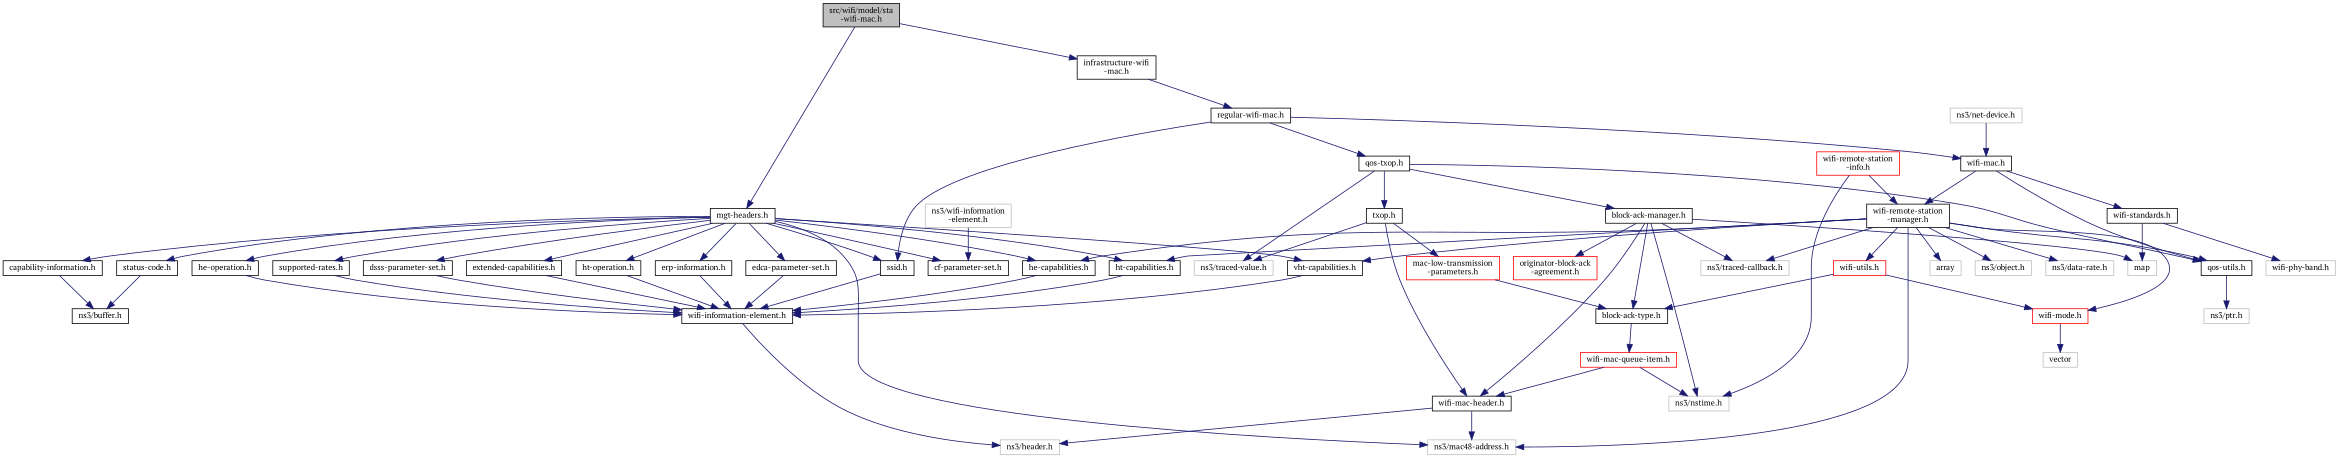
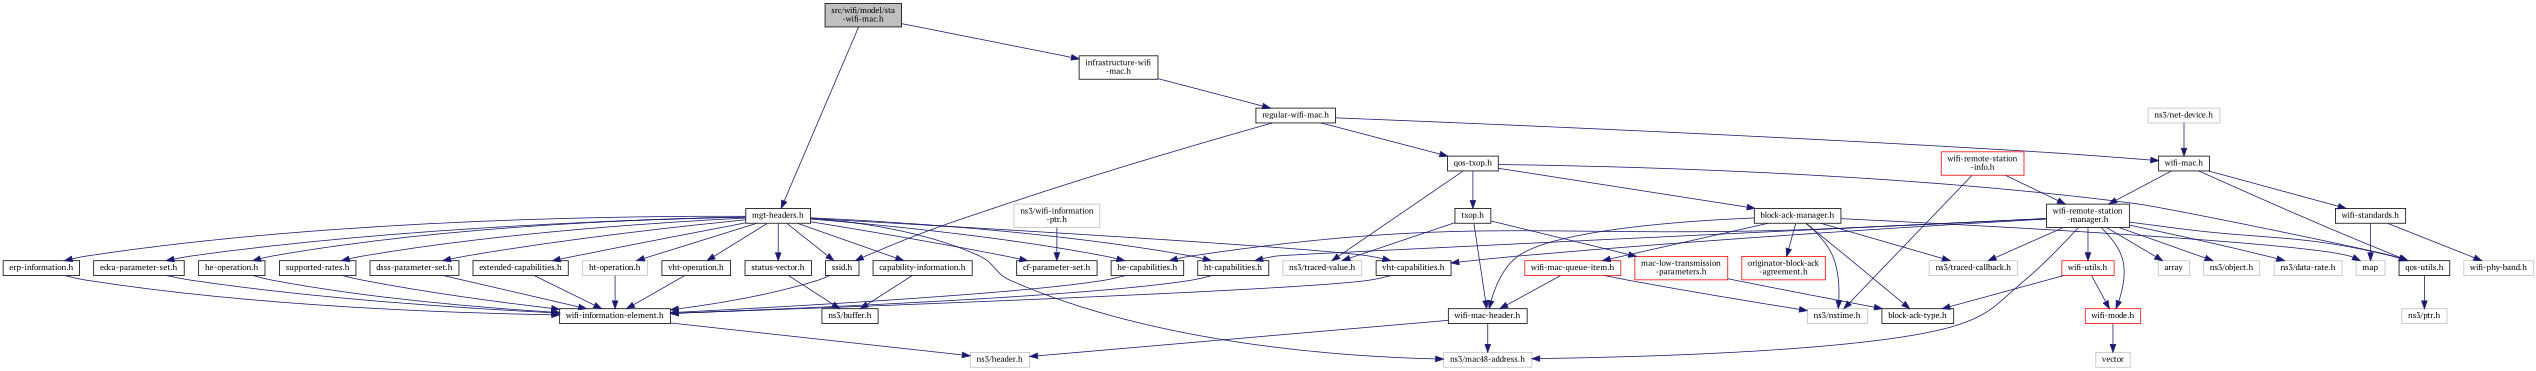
node "ns3/wifi-information -element.h": label "ns3/wifi-information -element.h" -> "ns3/wifi-information -ptr.h"
node "status-code.h": label "status-code.h" -> "status-vector.h"
node "ht-operation.h": color black -> grey75
node "vht-operation.h": added
edge "block-ack-type.h" -> "wifi-mac-queue-item.h": now "block-ack-manager.h" -> "wifi-mac-queue-item.h"
